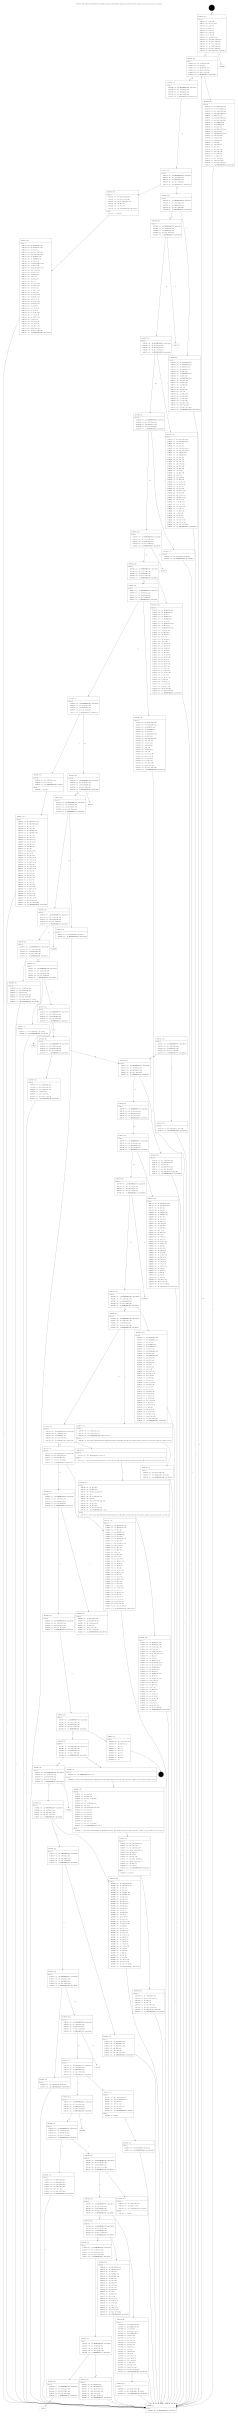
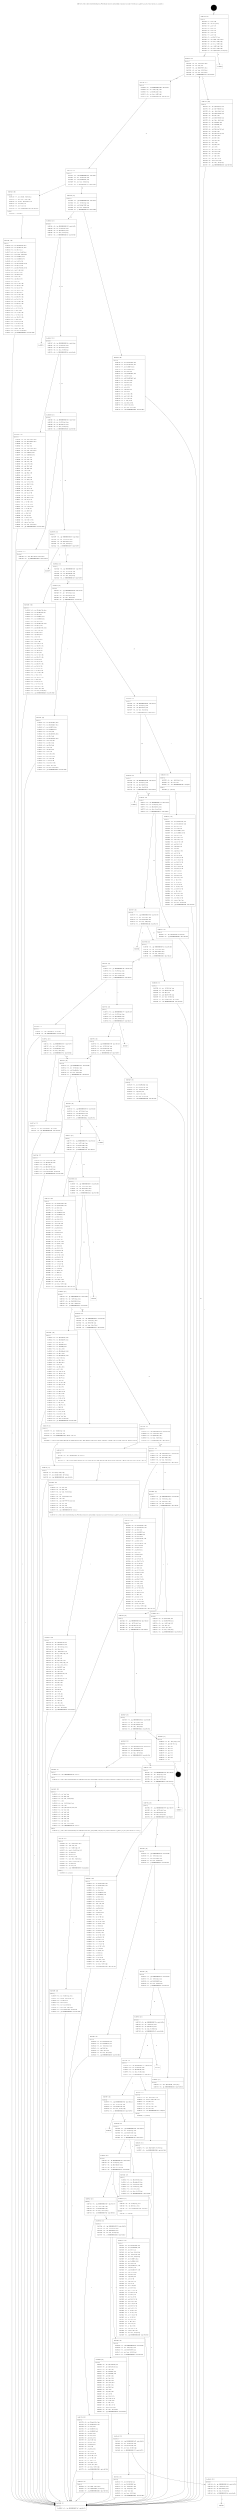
node "0x4025ac": added
node "0x401af1 [157]": added
